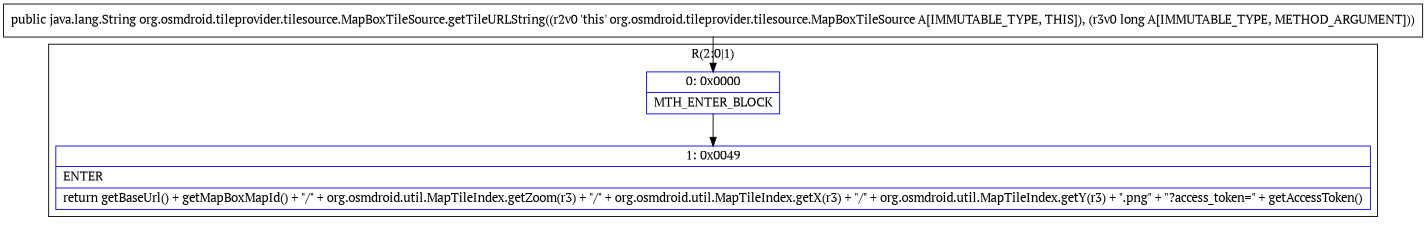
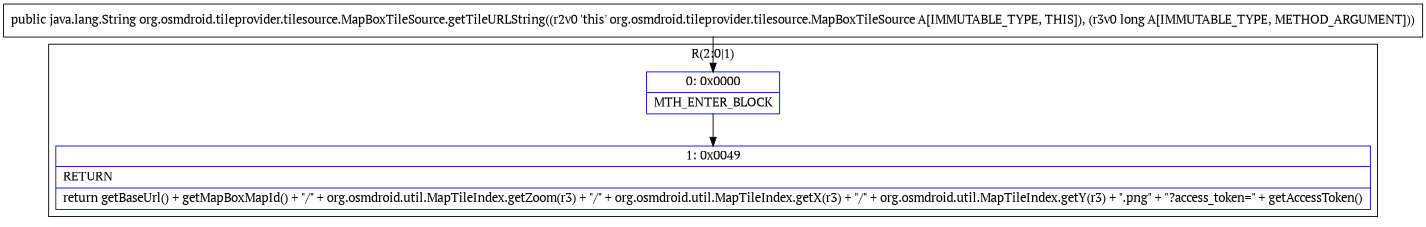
node "1: 0x0049": text "ENTER" -> "RETURN"
